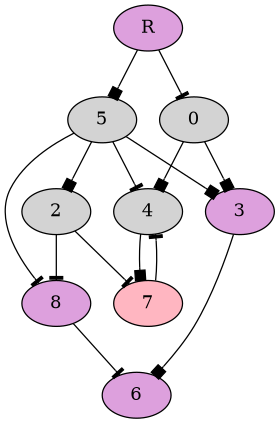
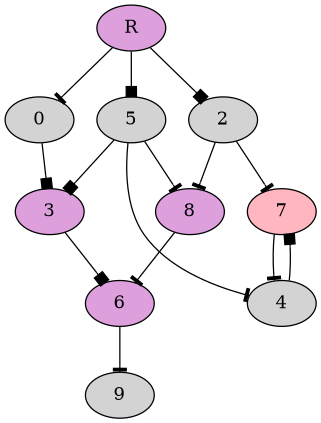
edge "0" -> "4": removed
edge "5" -> "2": now "R" -> "2"
node "9": added
